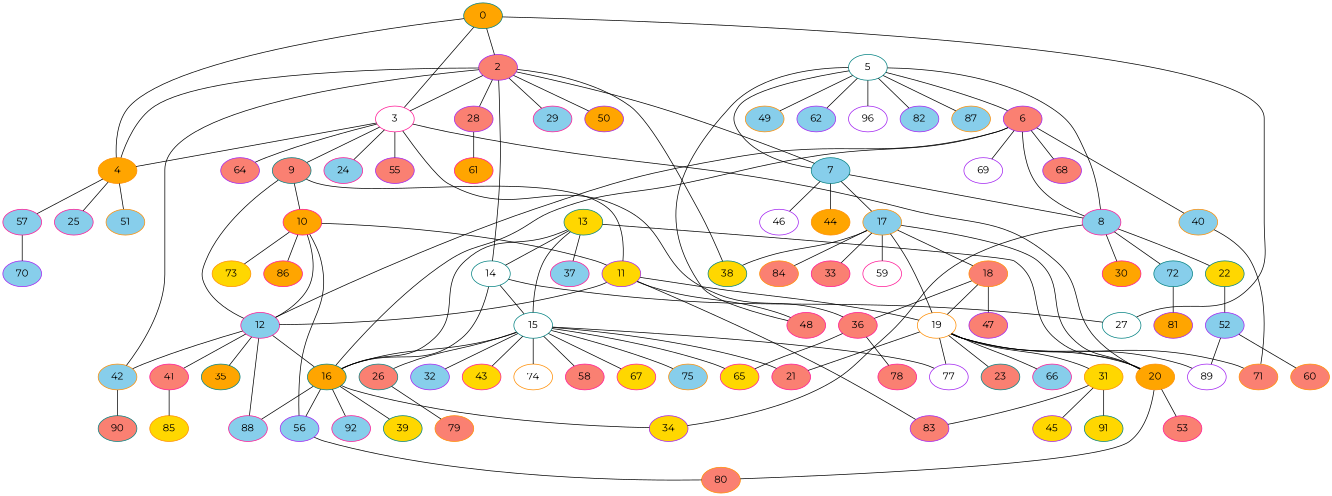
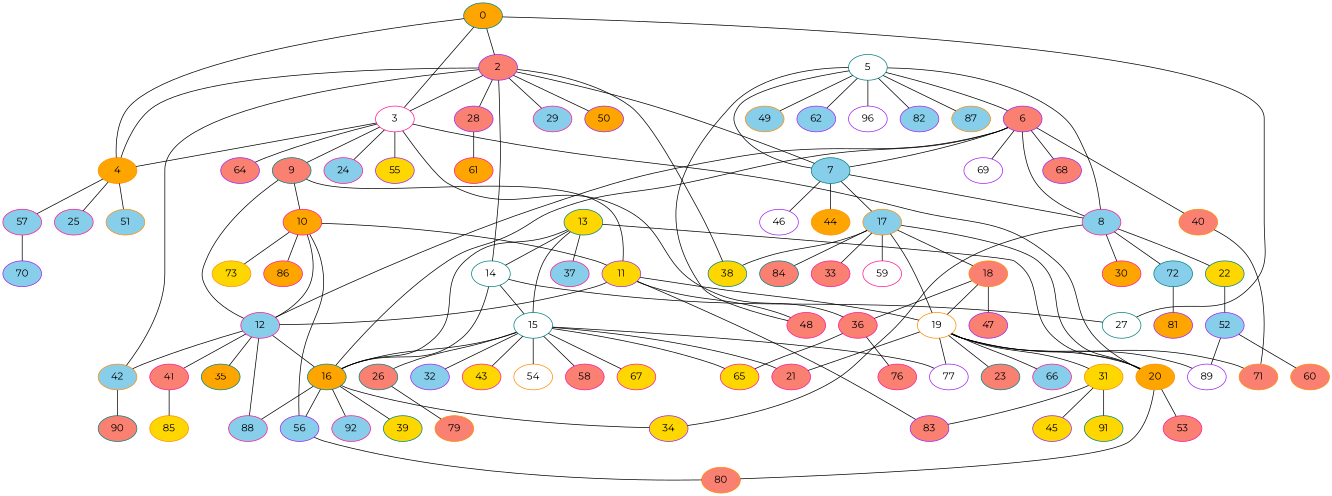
edge "6" -- "7": added
node "55": fillcolor salmon -> gold
node "40": fillcolor skyblue -> salmon
node "84": color darkorange -> teal
node "74": label "74" -> "54"
node "75": removed
node "78": label "78" -> "76"
